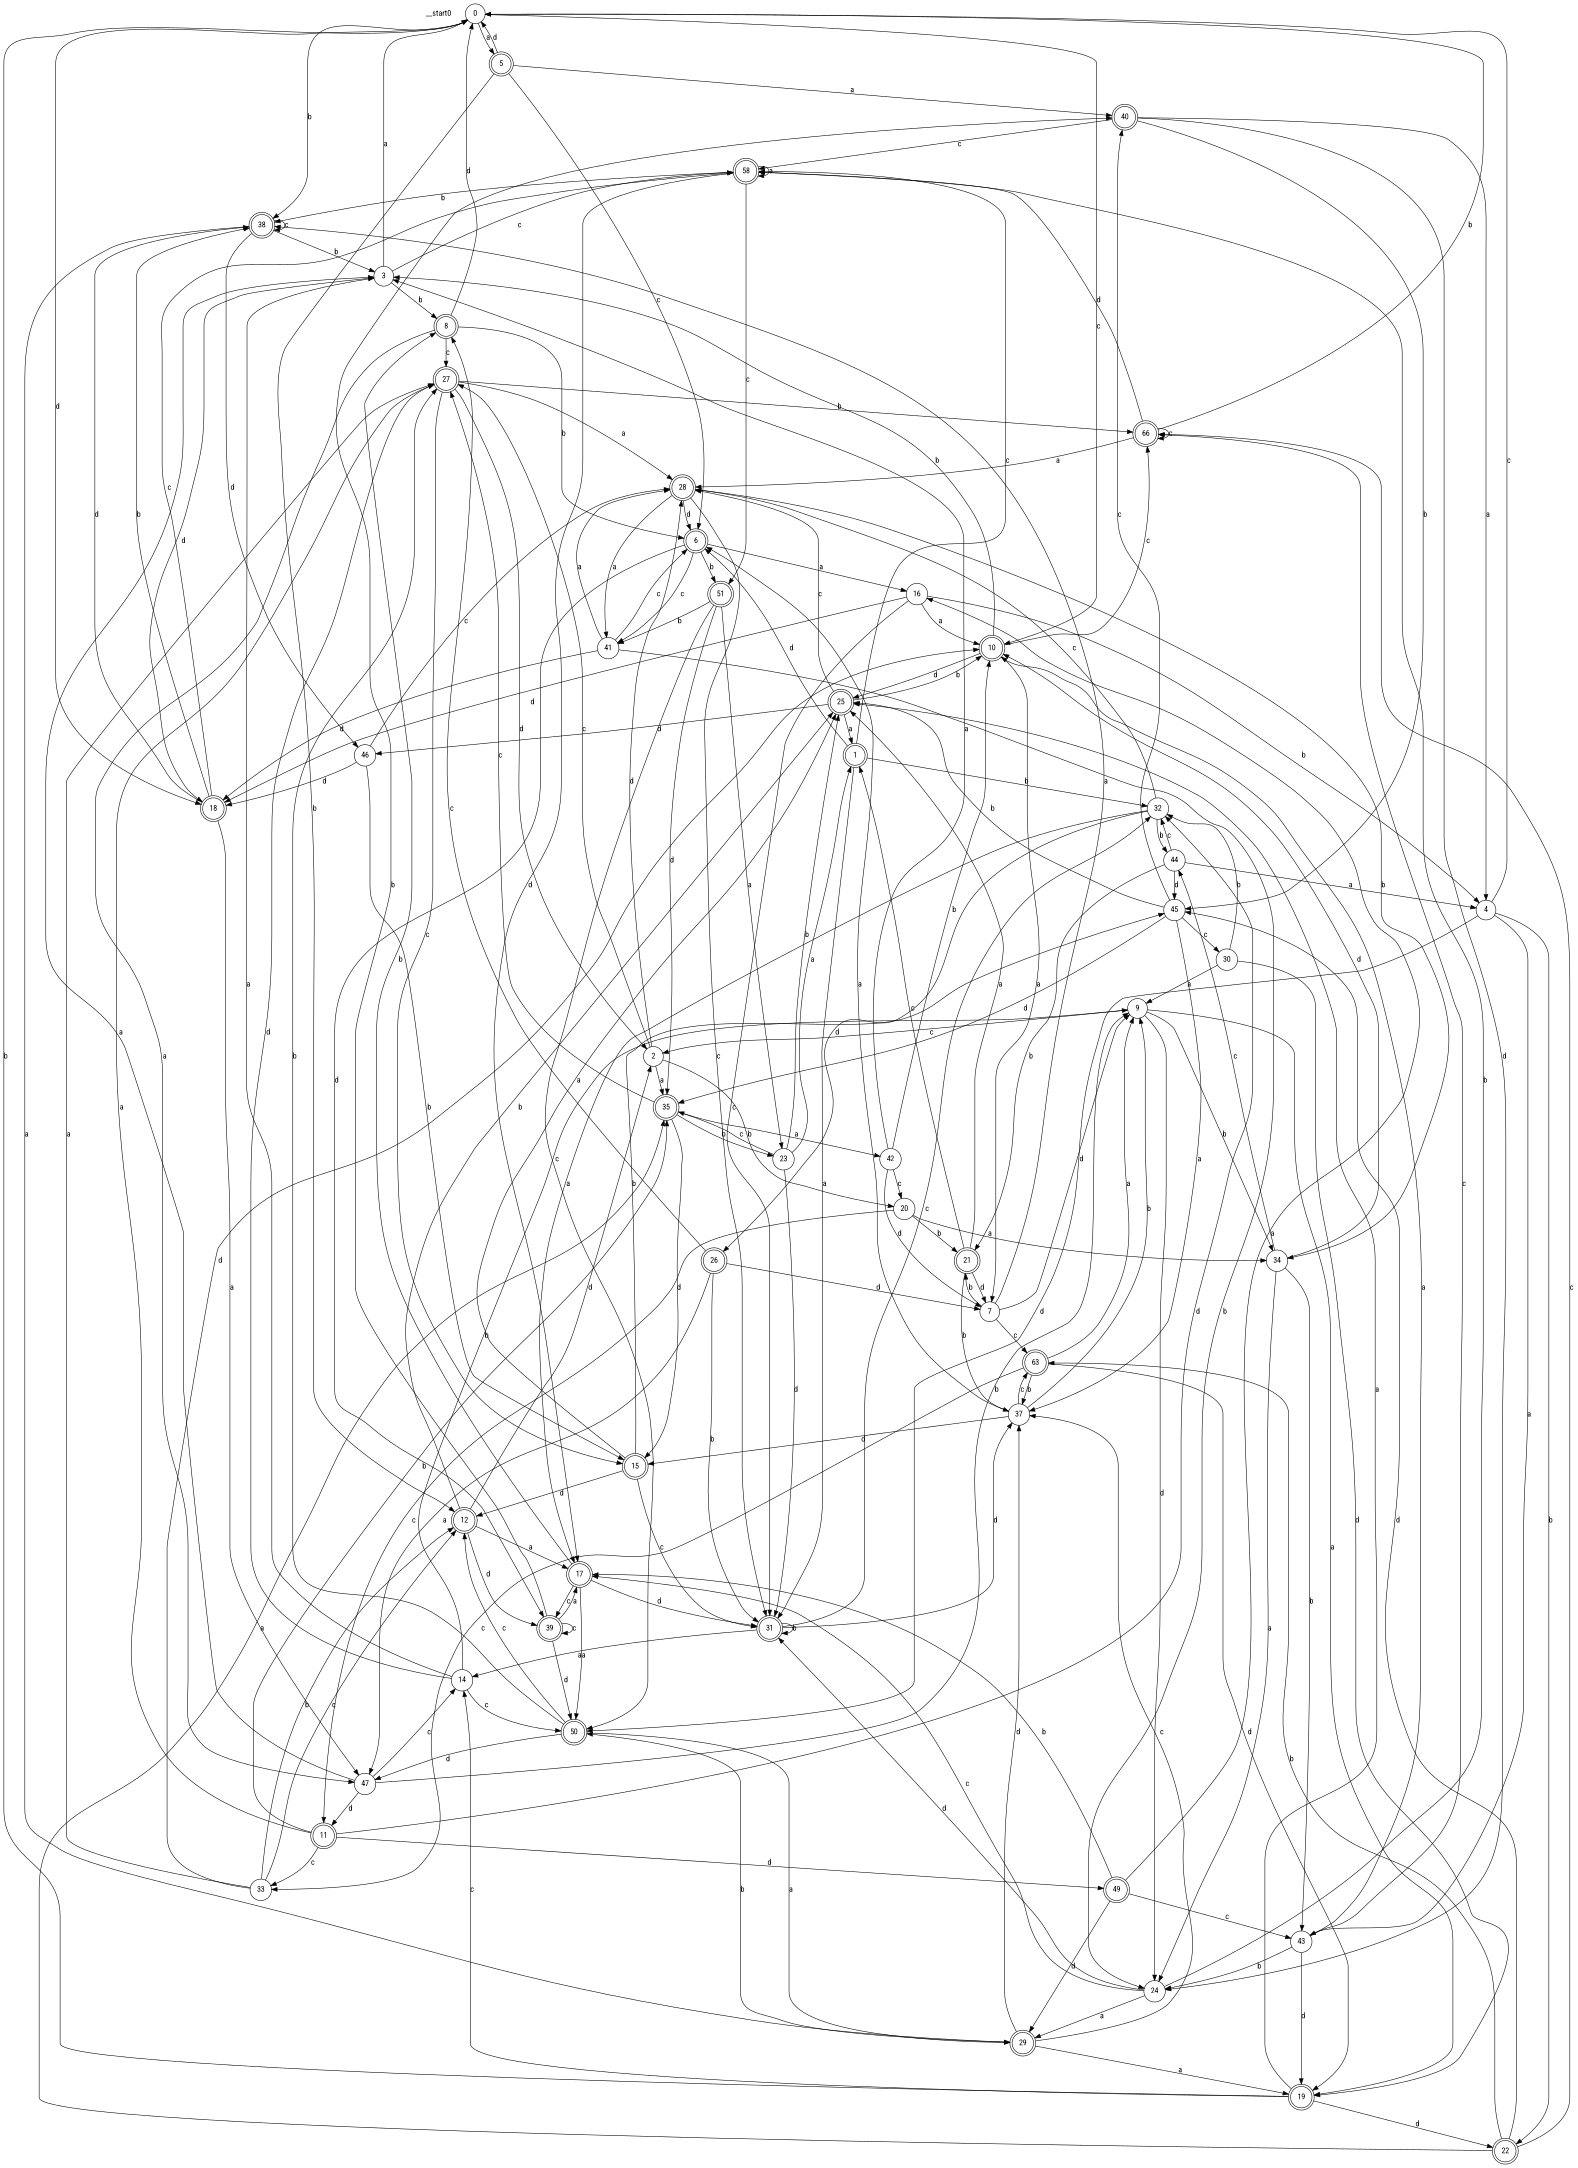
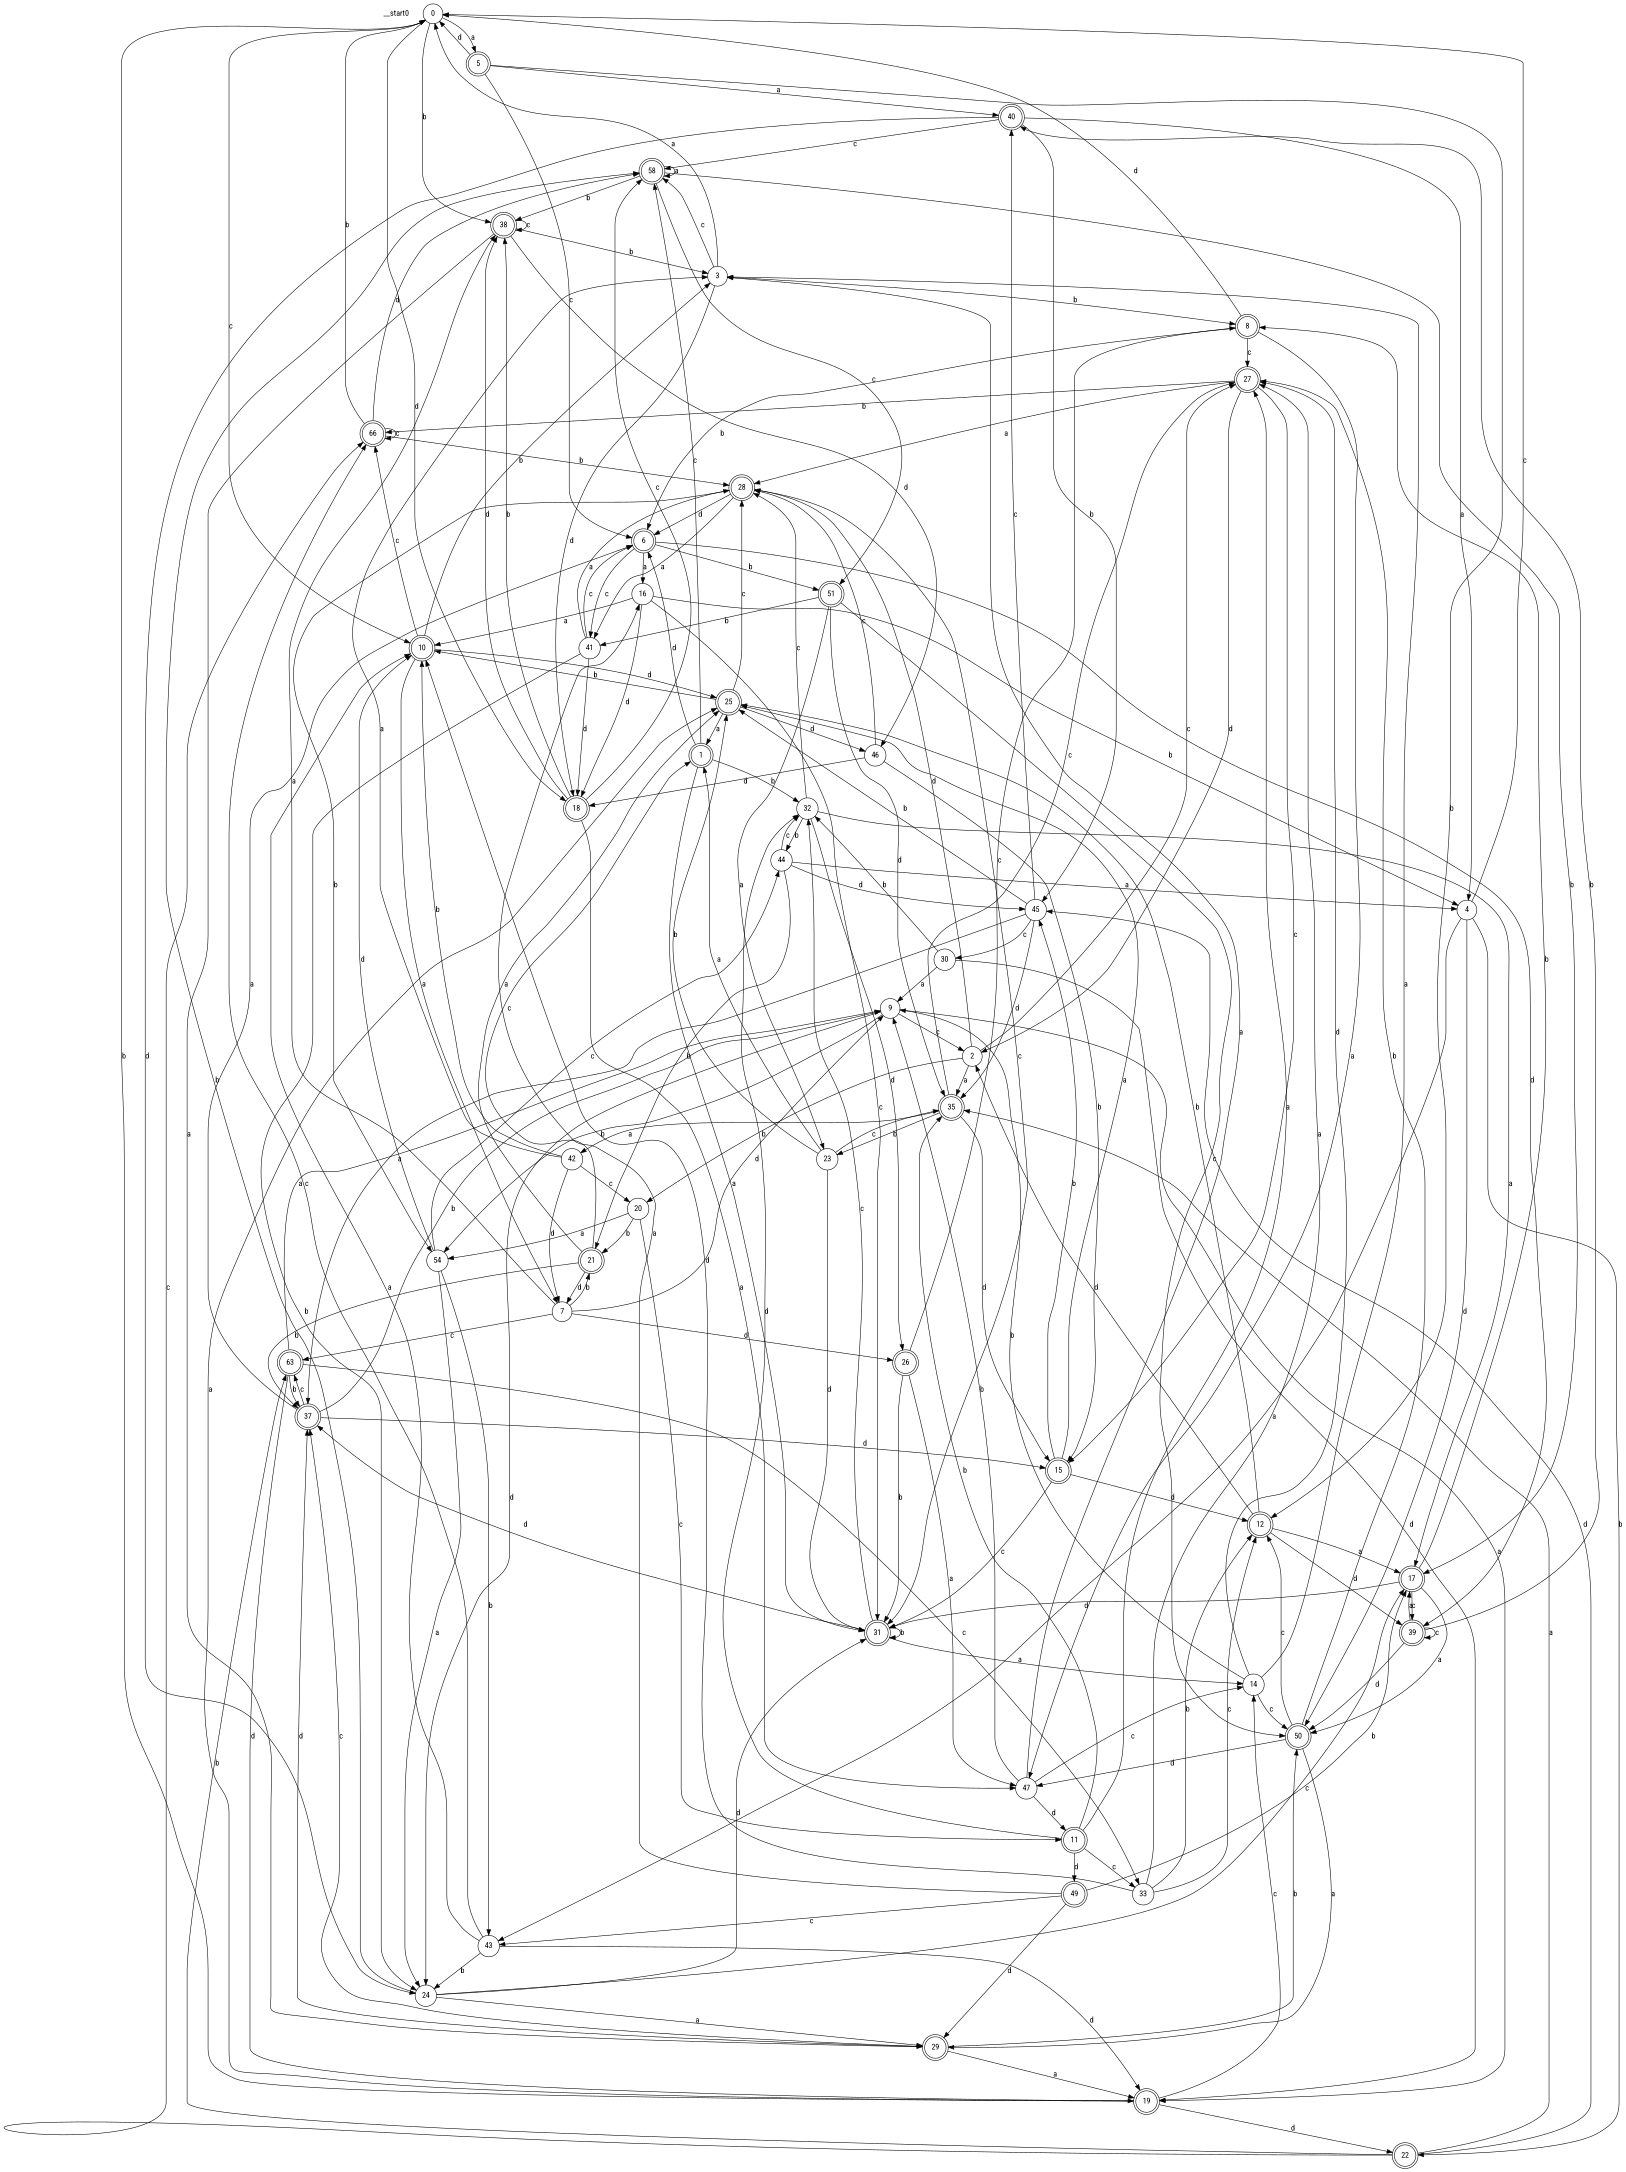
edge "66" -> "28": label "a" -> "b"
edge "58" -> "17": label "d" -> "b"
node "34": label "34" -> "54"
edge "26" -> "7": reversed
node "37": shape circle -> doublecircle
